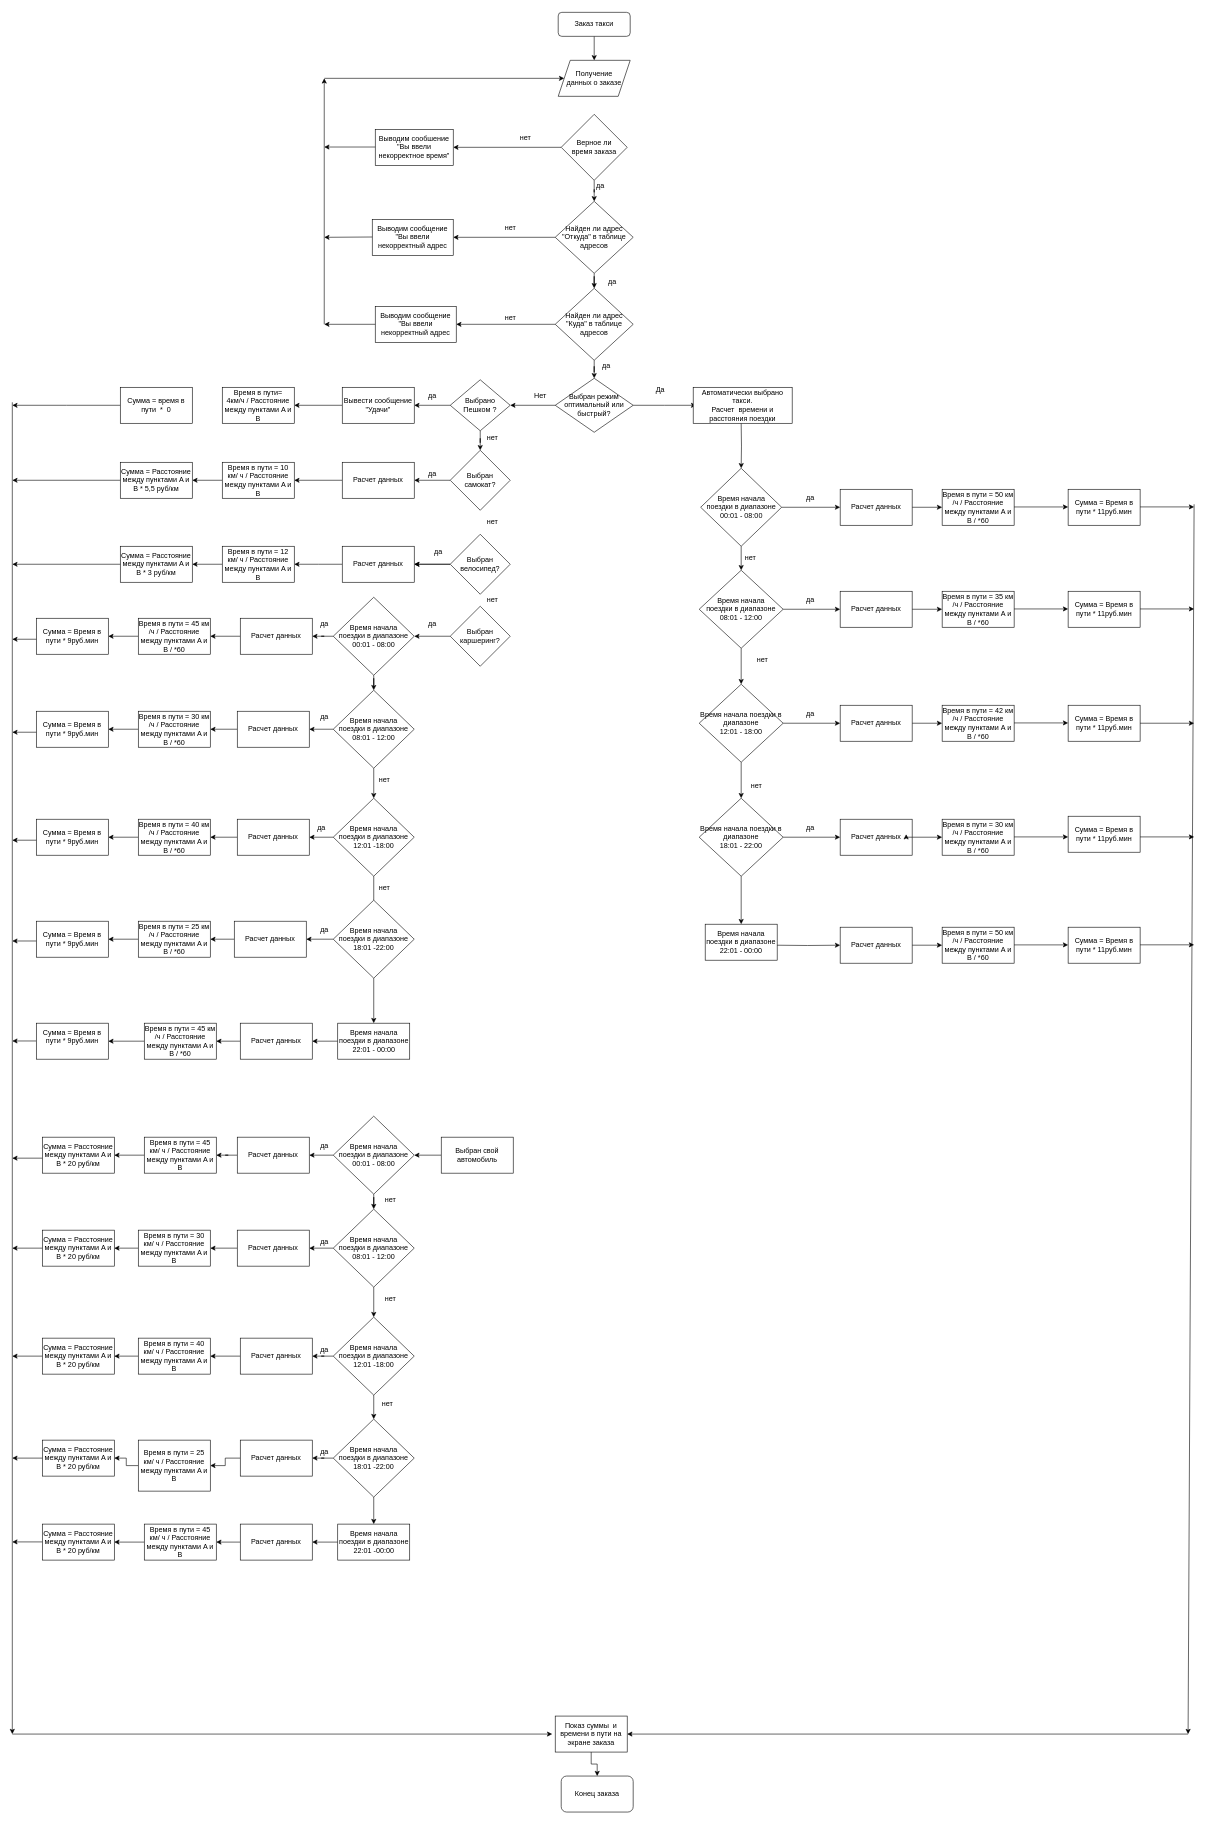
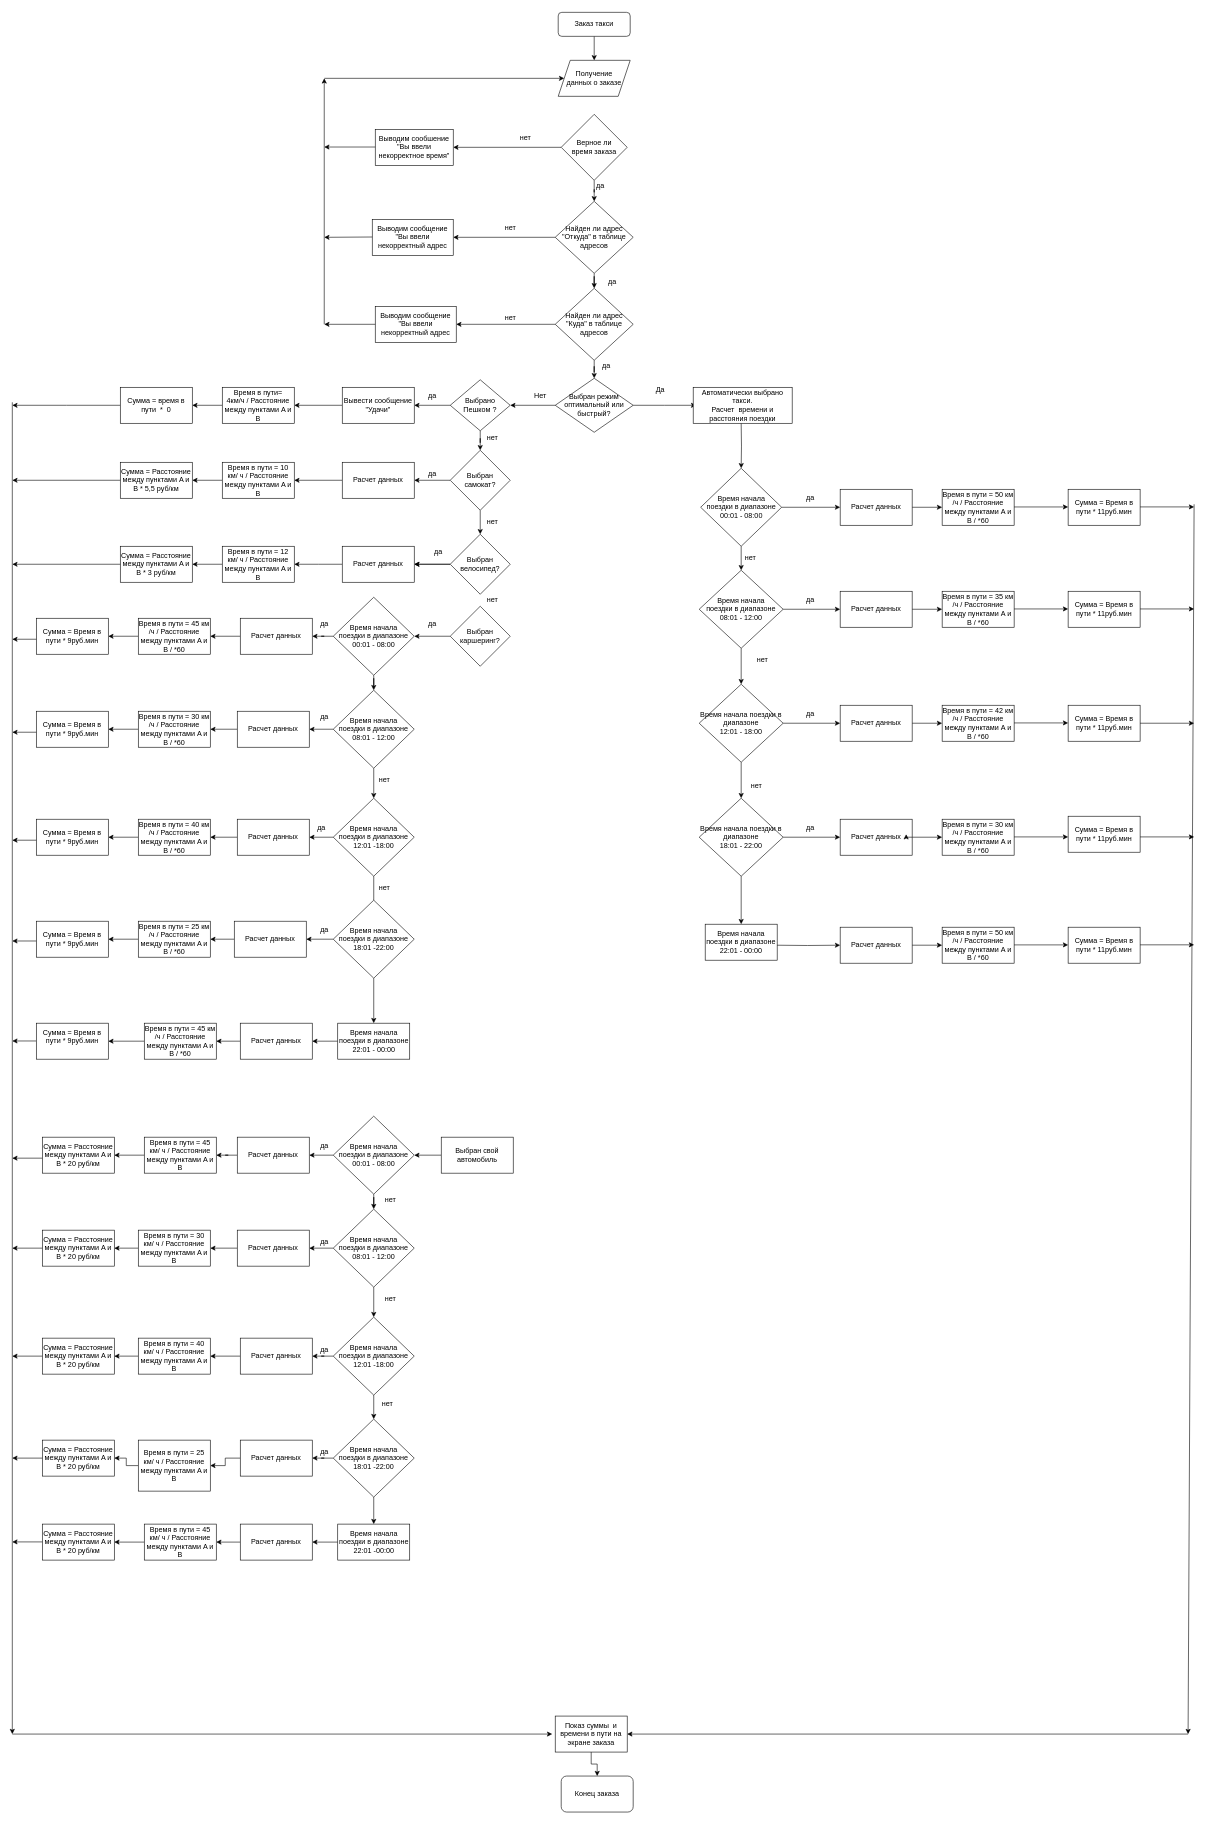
edge "Время в пути= 4км/ч / Расстояние между пунктами A и В" -> "Сумма = время в пути * 0": added
edge "Выбран самокат?" -> "Выбран велосипед?": added
